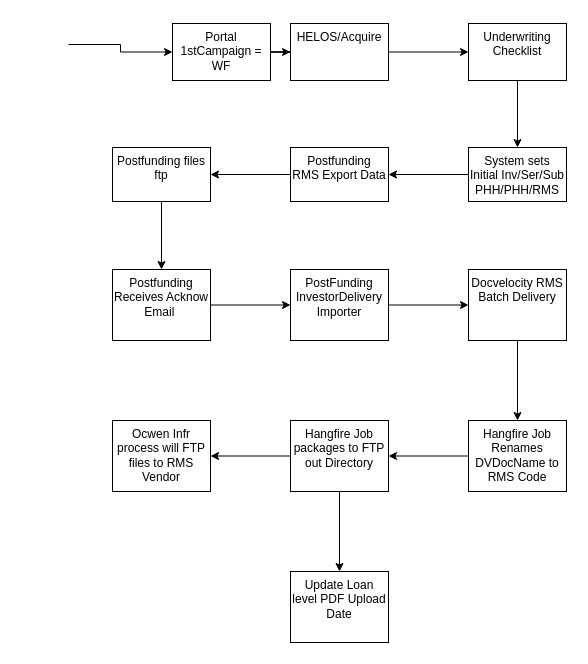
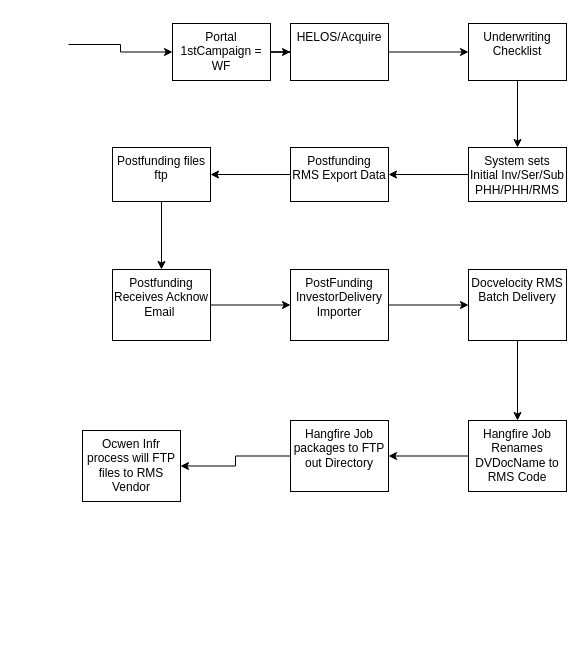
node "Ocwen Infr process will FTP files to RMS Vendor": moved (162, 456) -> (132, 466)
edge "Hangfire Job packages to FTP out Directory" -> "Update Loan level PDF Upload Date": removed
node "Update Loan level PDF Upload Date": removed
